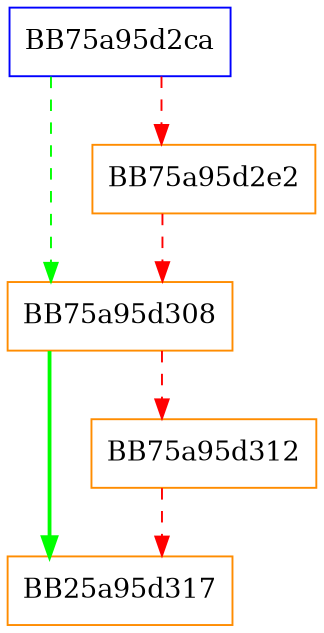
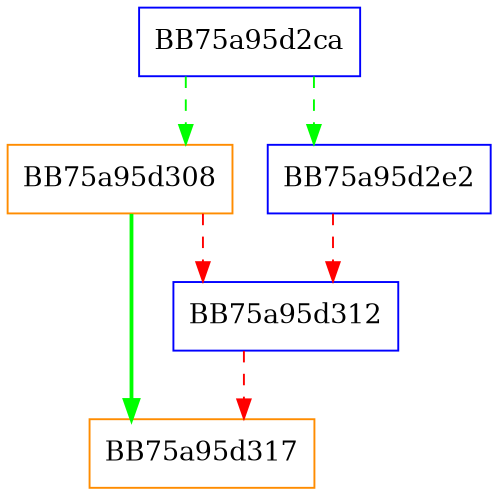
edge "BB75a95d2ca" -> "BB75a95d2e2": color red -> green
node "BB75a95d2e2": color darkorange -> blue
edge "BB75a95d2e2" -> "BB75a95d308": now "BB75a95d2e2" -> "BB75a95d312"
node "BB75a95d312": color darkorange -> blue
node "BB25a95d317": label "BB25a95d317" -> "BB75a95d317"
